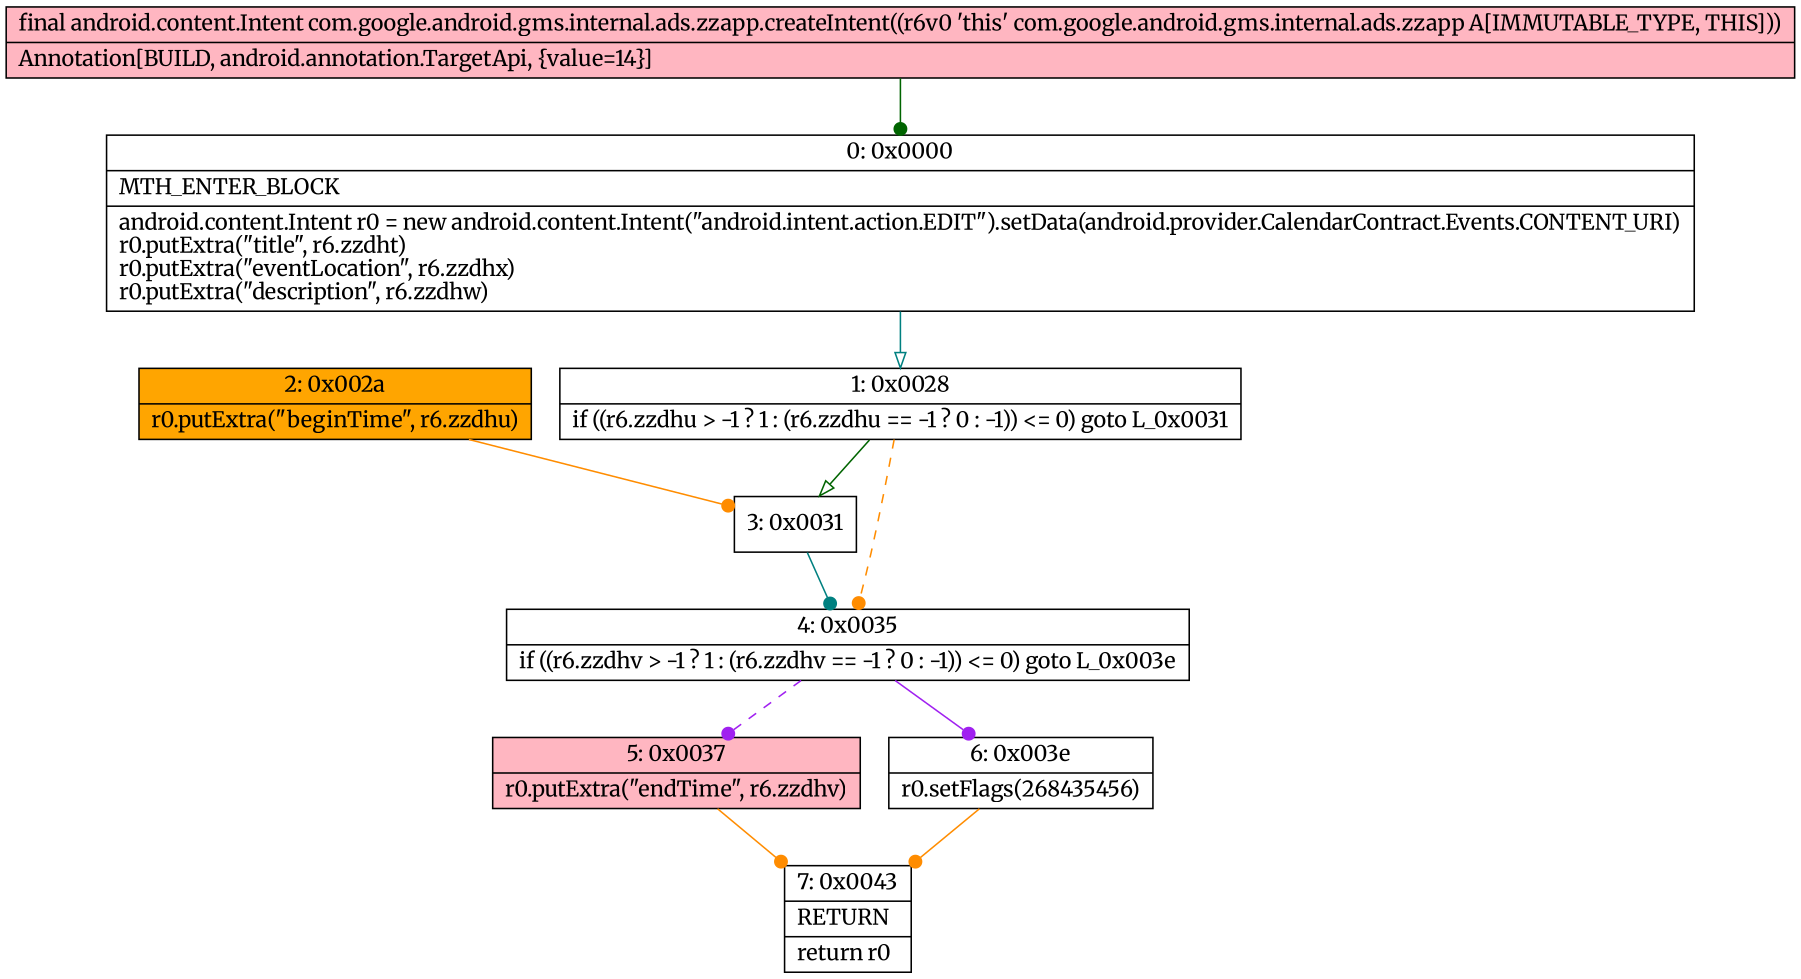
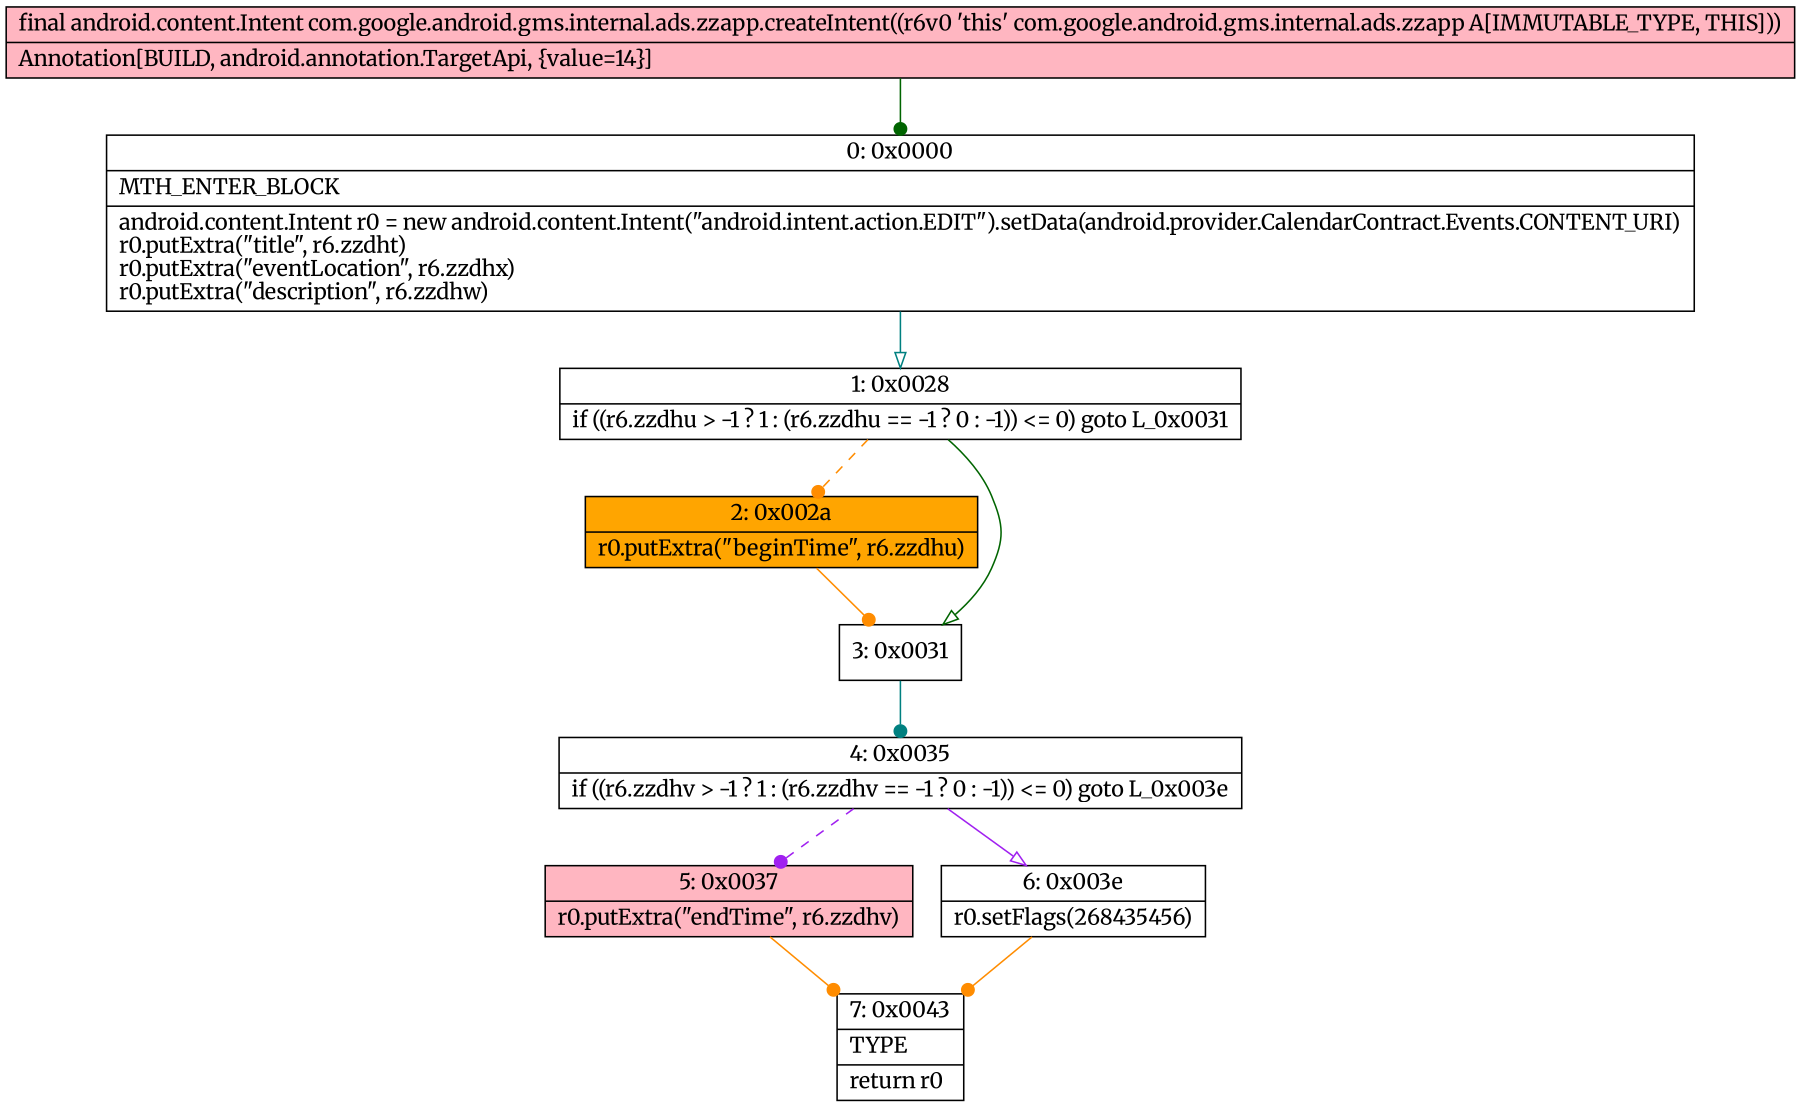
edge "1: 0x0028" -> "4: 0x0035": now "1: 0x0028" -> "2: 0x002a"
edge "4: 0x0035" -> "6: 0x003e": arrowhead dot -> onormal
node "7: 0x0043": text "RETURN" -> "TYPE"
